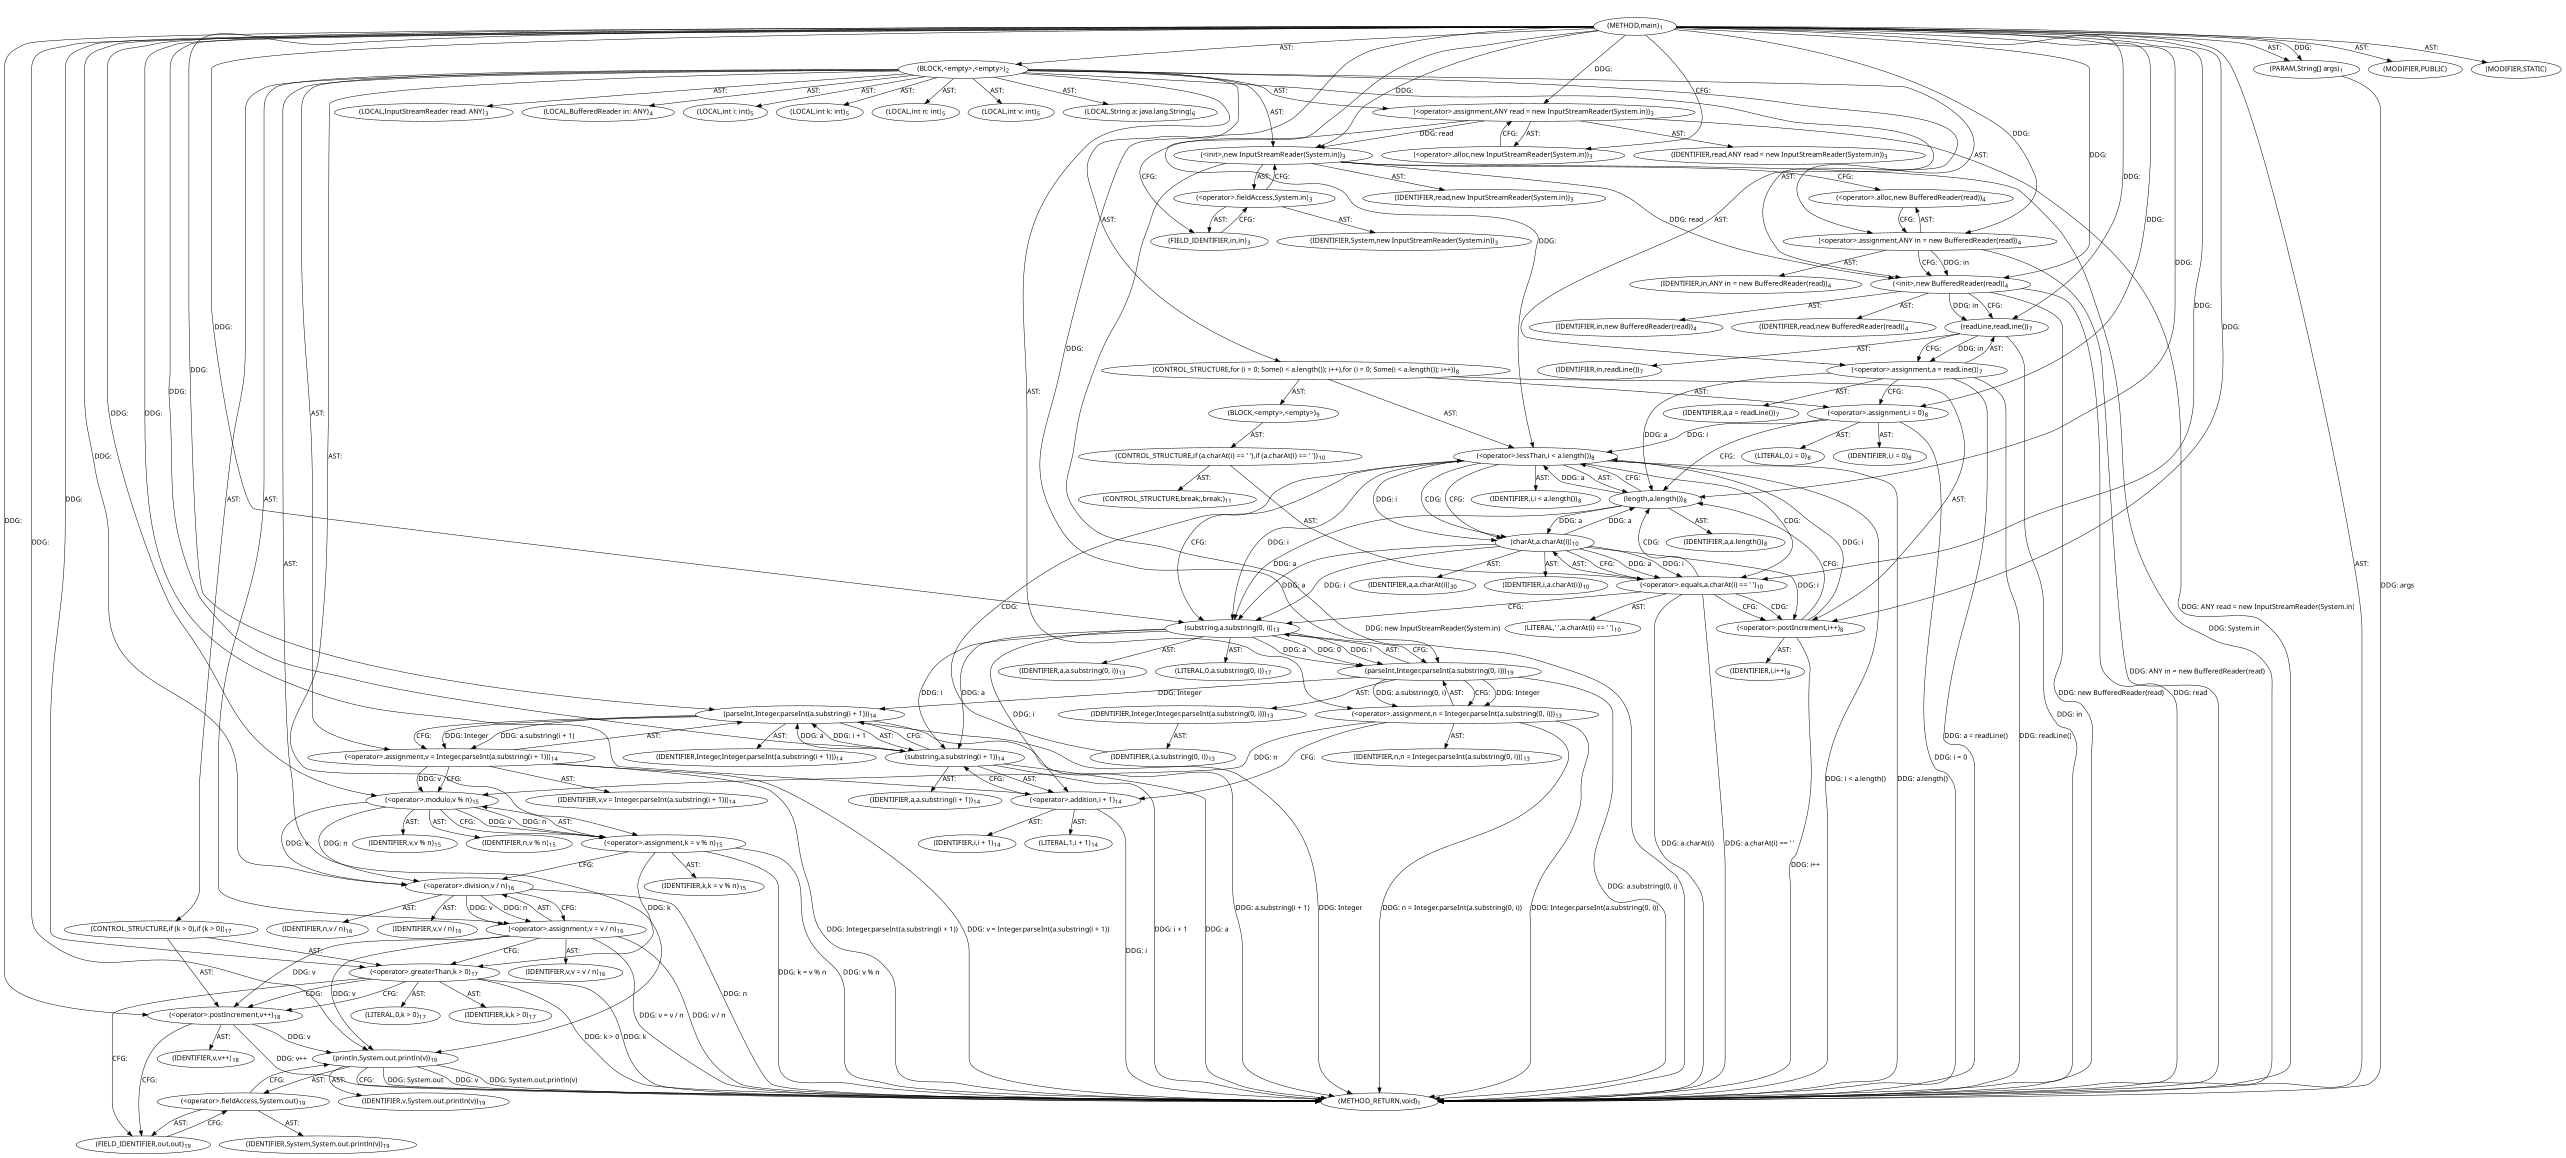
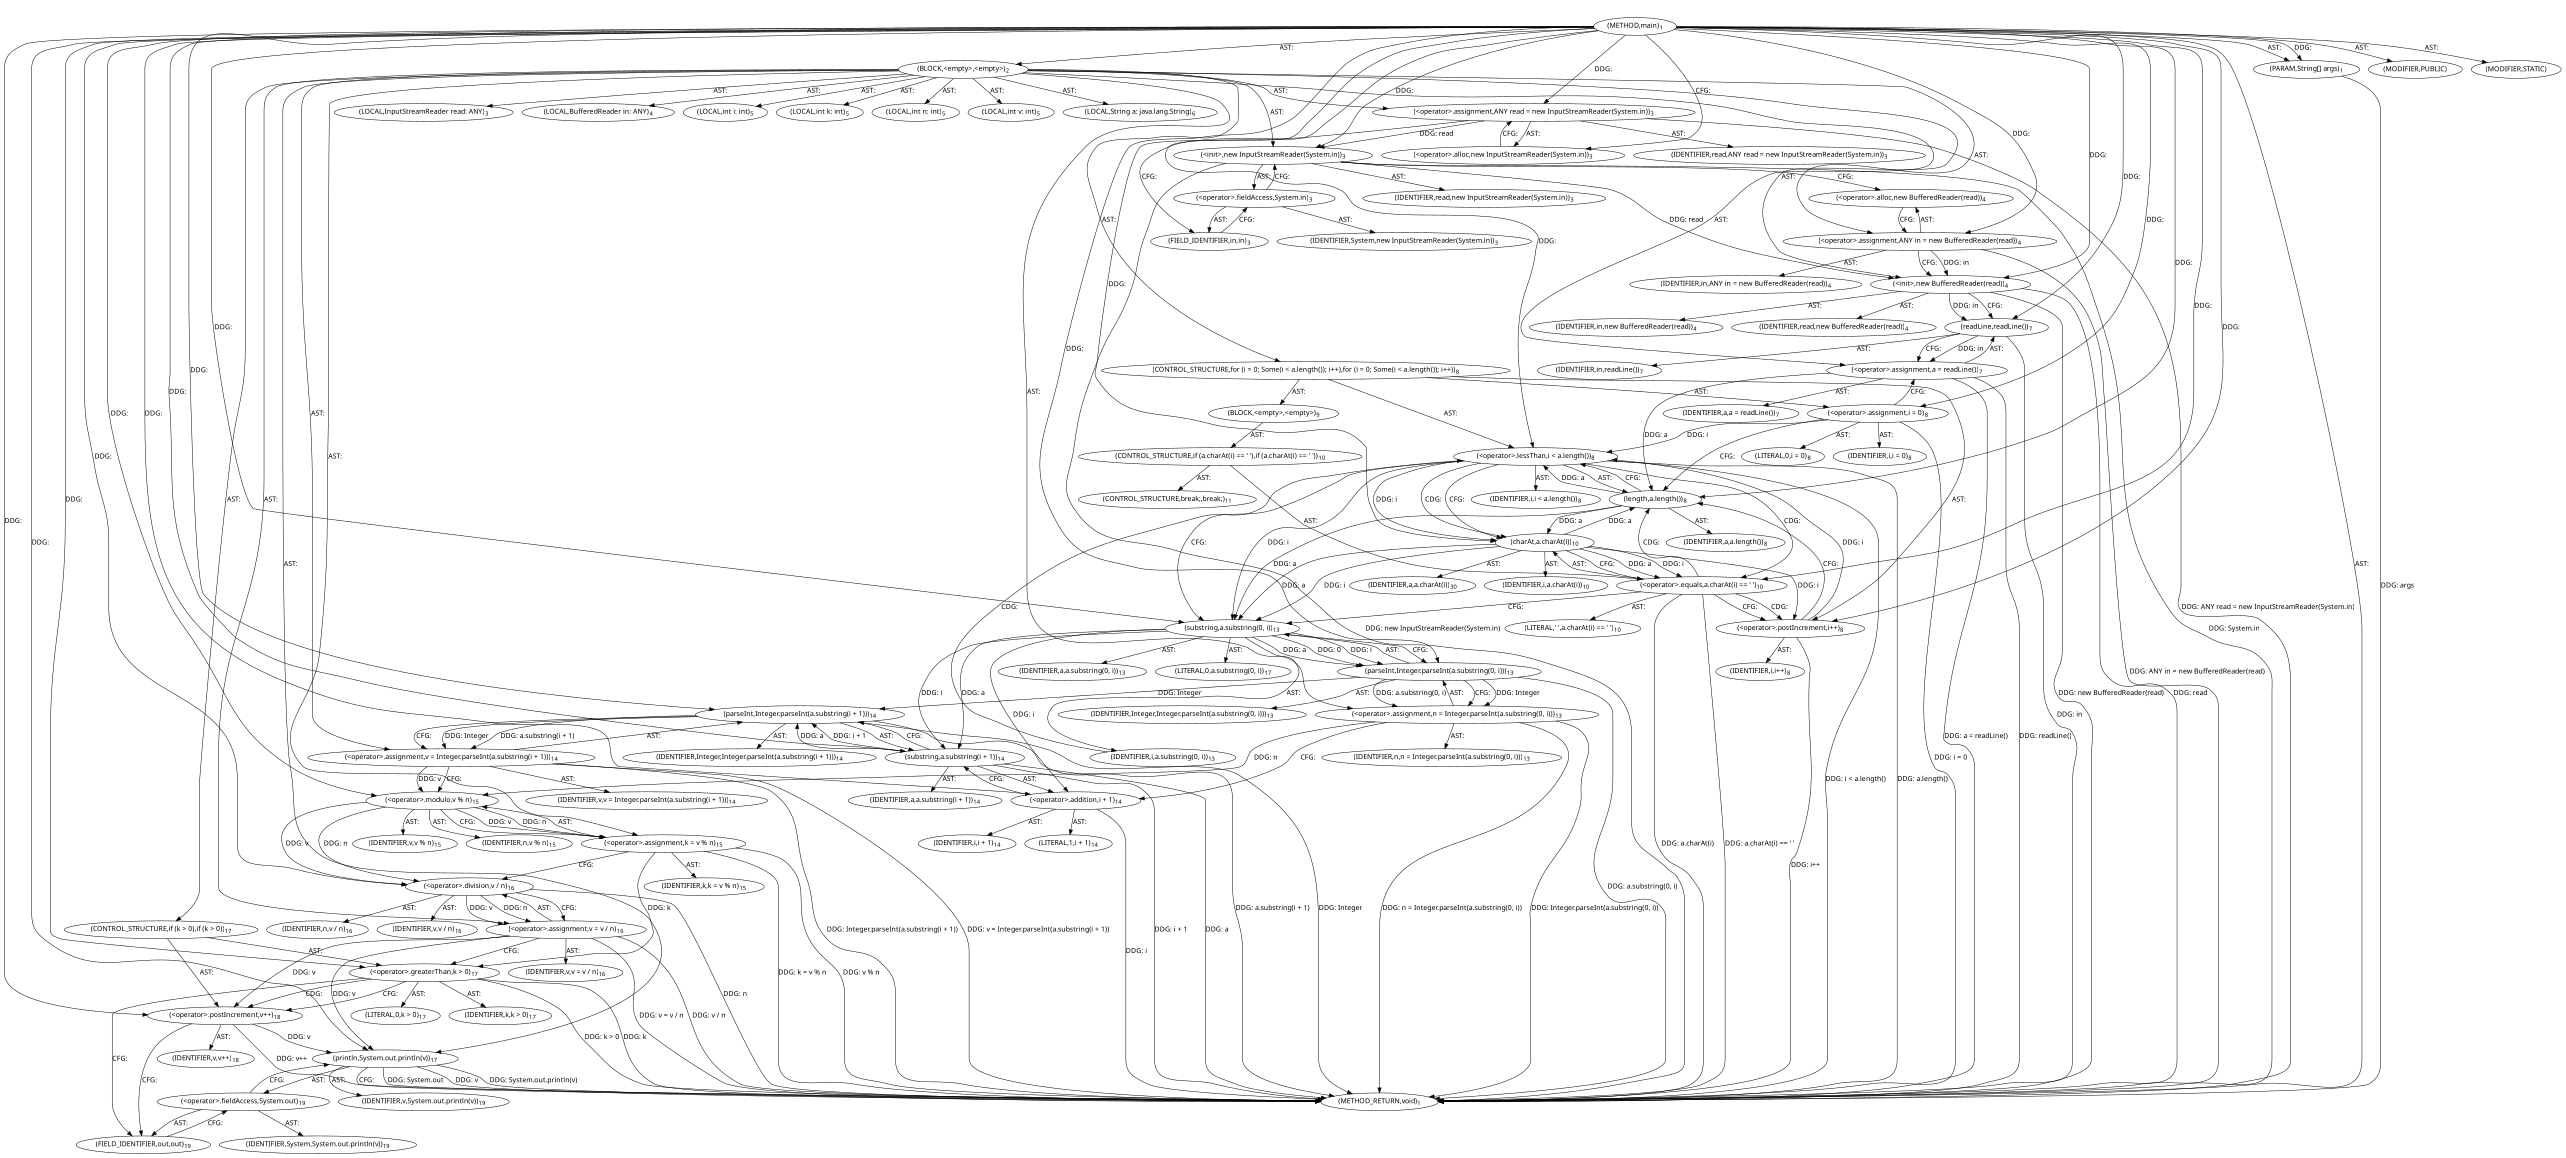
edge "(METHOD,main)" -> "(charAt,a.charAt(i))": added, label "DDG:"
edge "(<operator>.assignment,a = readLine())" -> "(<operator>.assignment,i = 0)": reversed
node "(parseInt,Integer.parseInt(a.substring(0, i)))": text "19" -> "13"
edge "(IDENTIFIER,Integer,Integer.parseInt(a.substring(0, i)))" -> "(IDENTIFIER,i,a.substring(0, i))": now "(substring,a.substring(0, i))" -> "(IDENTIFIER,i,a.substring(0, i))"
node "(println,System.out.println(v))": text "19" -> "17"
